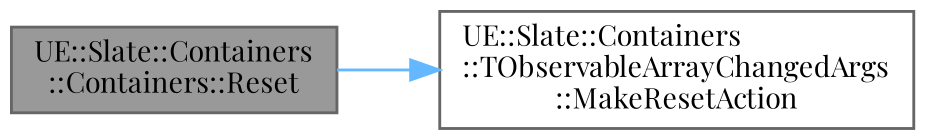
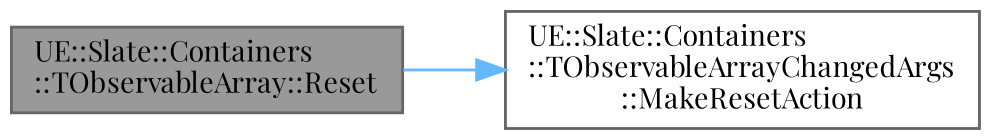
node "UE::Slate::Containers ::Containers::Reset": label "UE::Slate::Containers ::Containers::Reset" -> "UE::Slate::Containers ::TObservableArray::Reset"
